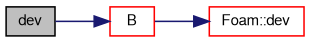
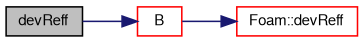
node "dev": label "dev" -> "devReff"
node "Foam::dev": label "Foam::dev" -> "Foam::devReff"
